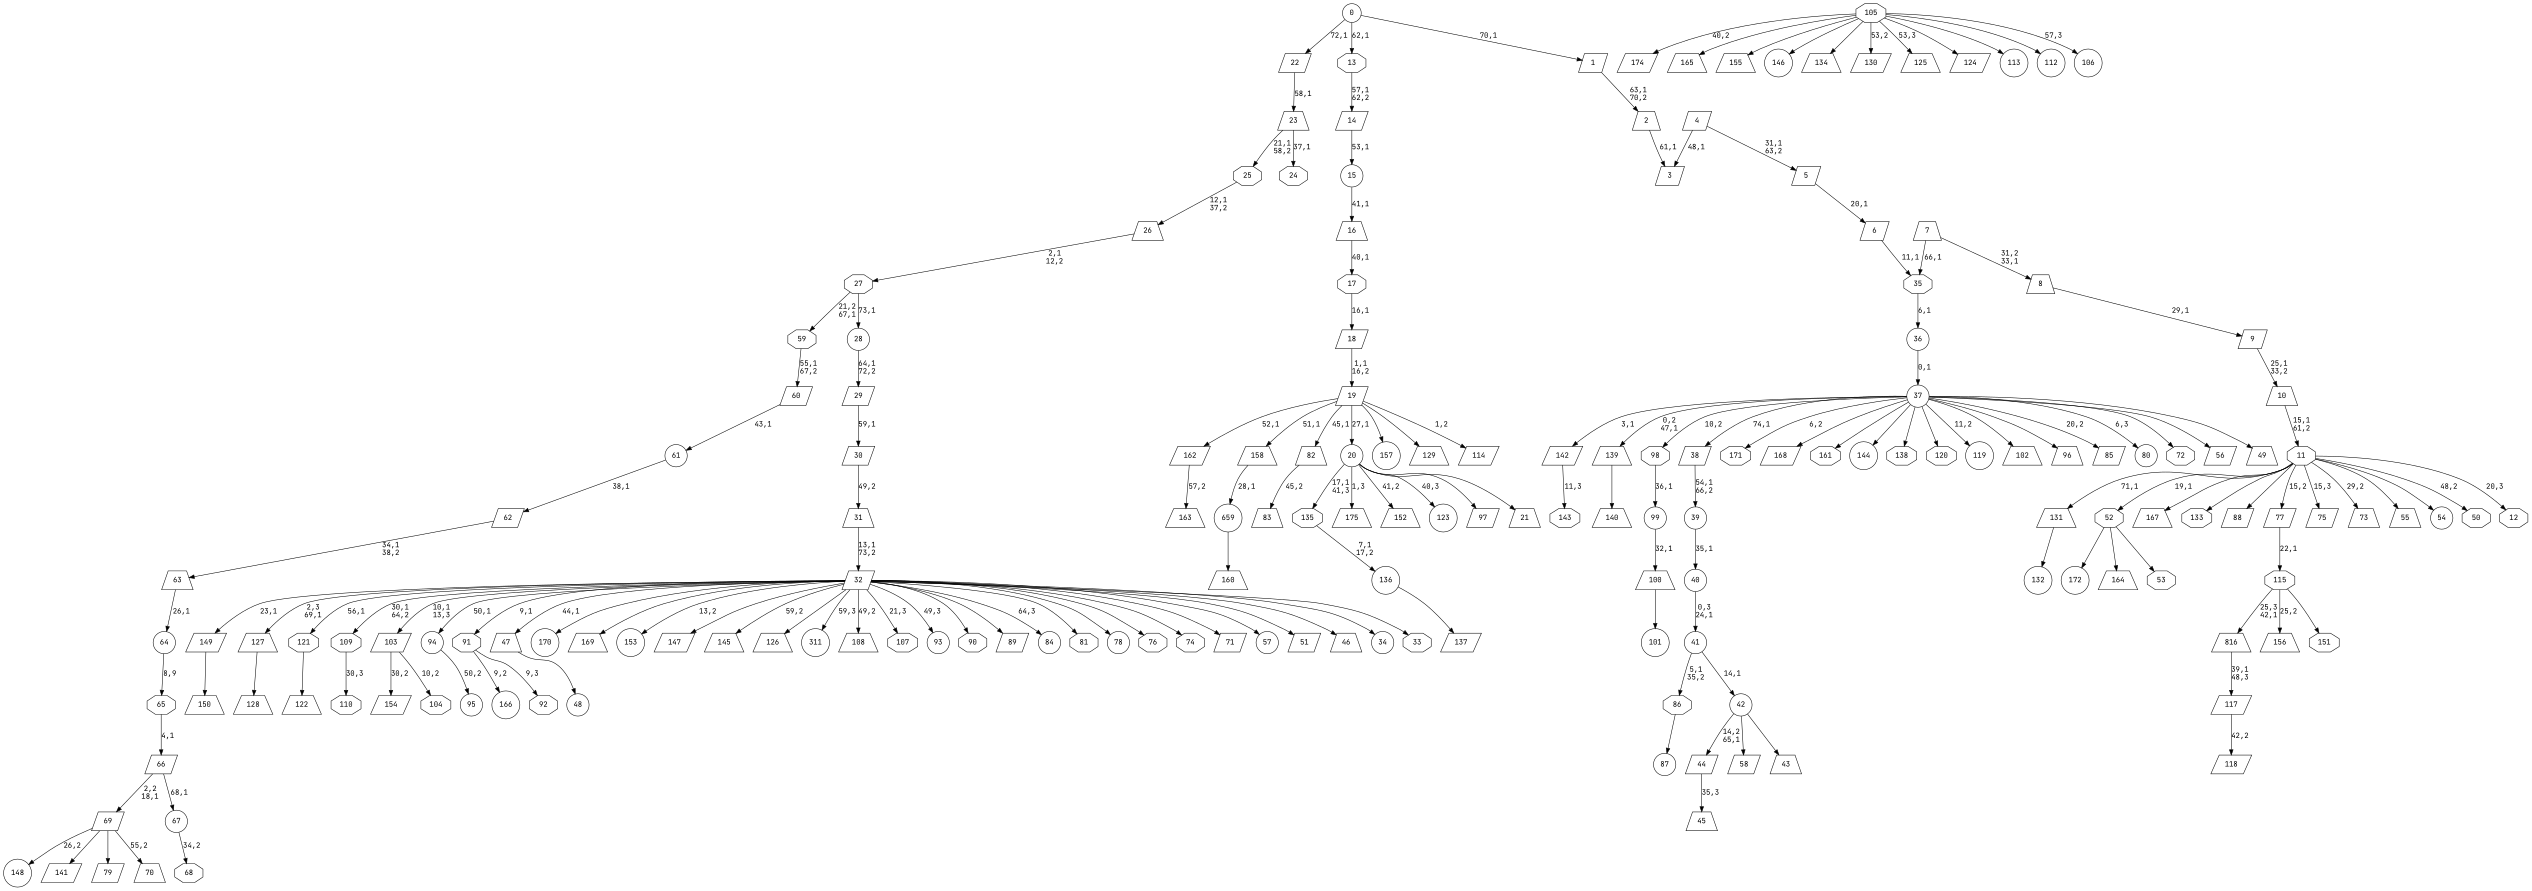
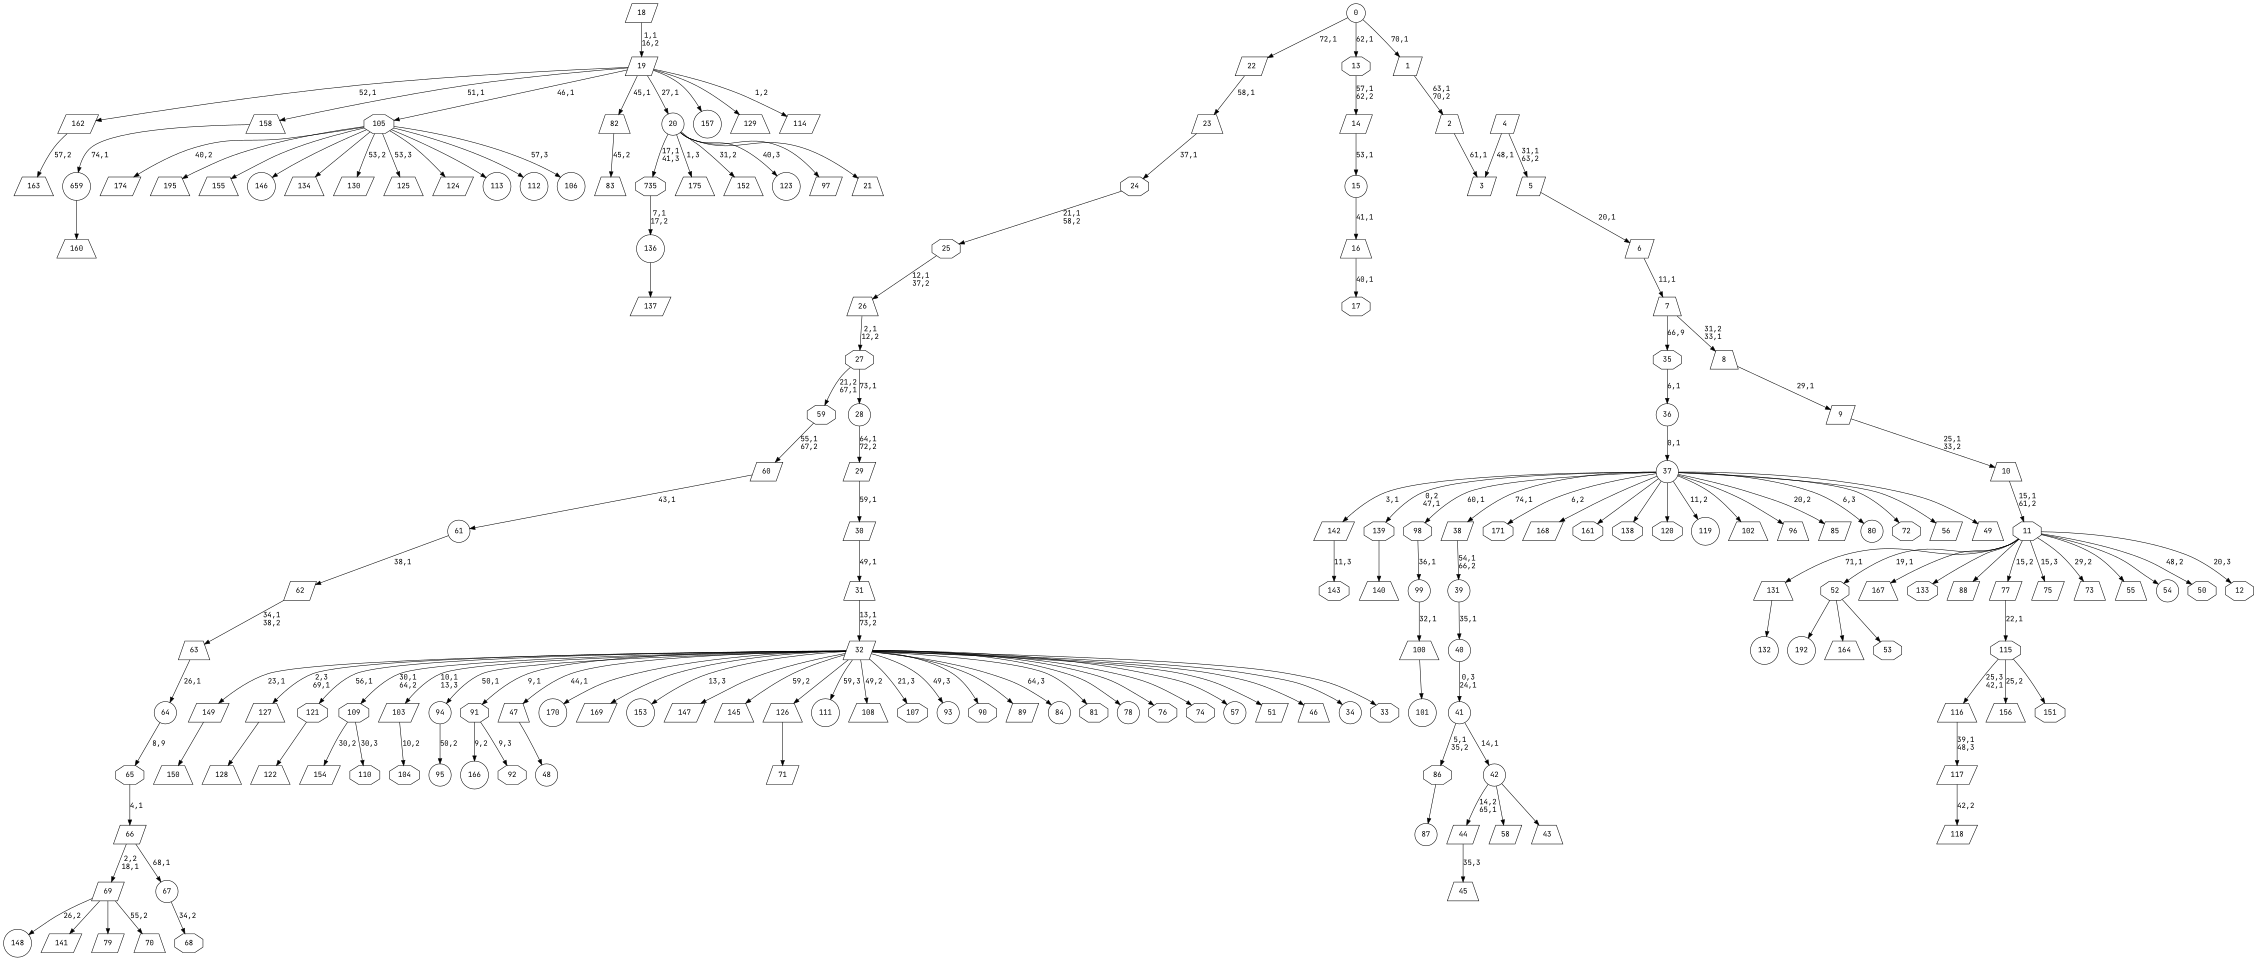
node "165": label "165" -> "195"
edge "19" -> "105": added, label "46,1"
edge "23" -> "25": now "24" -> "25"
edge "6" -> "35": now "6" -> "7"
edge "7" -> "35": label "66,1" -> "66,9"
edge "17" -> "18": removed, label "16,1"
edge "37" -> "98": label "10,2" -> "60,1"
node "139": shape trapezium -> octagon
node "144": removed
edge "30" -> "31": label "49,2" -> "49,1"
edge "158" -> "659": label "28,1" -> "74,1"
edge "20" -> "152": label "41,2" -> "31,2"
node "135": label "135" -> "735"
node "172": label "172" -> "192"
edge "32" -> "71": now "126" -> "71"
edge "32" -> "153": label "13,2" -> "13,3"
node "169": shape trapezium -> parallelogram
node "311": label "311" -> "111"
node "816": label "816" -> "116"
edge "103" -> "154": now "109" -> "154"
